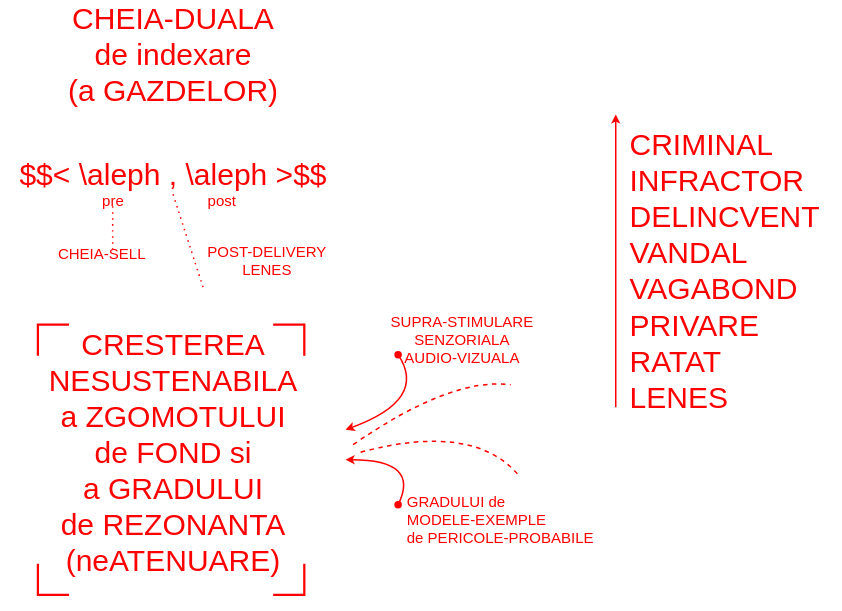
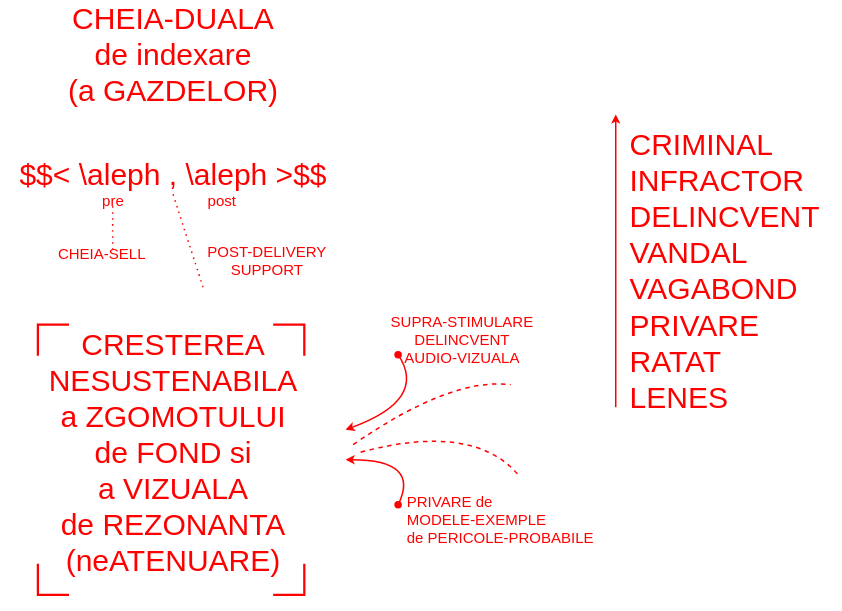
node "POST-DELIVERY LENES": label "POST-DELIVERY LENES" -> "POST-DELIVERY SUPPORT"
node "SUPRA-STIMULARE SENZORIALA AUDIO-VIZUALA": label "SUPRA-STIMULARE SENZORIALA AUDIO-VIZUALA" -> "SUPRA-STIMULARE DELINCVENT AUDIO-VIZUALA"
node "CRESTEREA NESUSTENABILA a ZGOMOTULUI de FOND si a GRADULUI de REZONANTA (neATENUARE)": label "CRESTEREA NESUSTENABILA a ZGOMOTULUI de FOND si a GRADULUI de REZONANTA (neATENUARE)" -> "CRESTEREA NESUSTENABILA a ZGOMOTULUI de FOND si a VIZUALA de REZONANTA (neATENUARE)"
node "GRADULUI de MODELE-EXEMPLE de PERICOLE-PROBABILE": label "GRADULUI de MODELE-EXEMPLE de PERICOLE-PROBABILE" -> "PRIVARE de MODELE-EXEMPLE de PERICOLE-PROBABILE"
